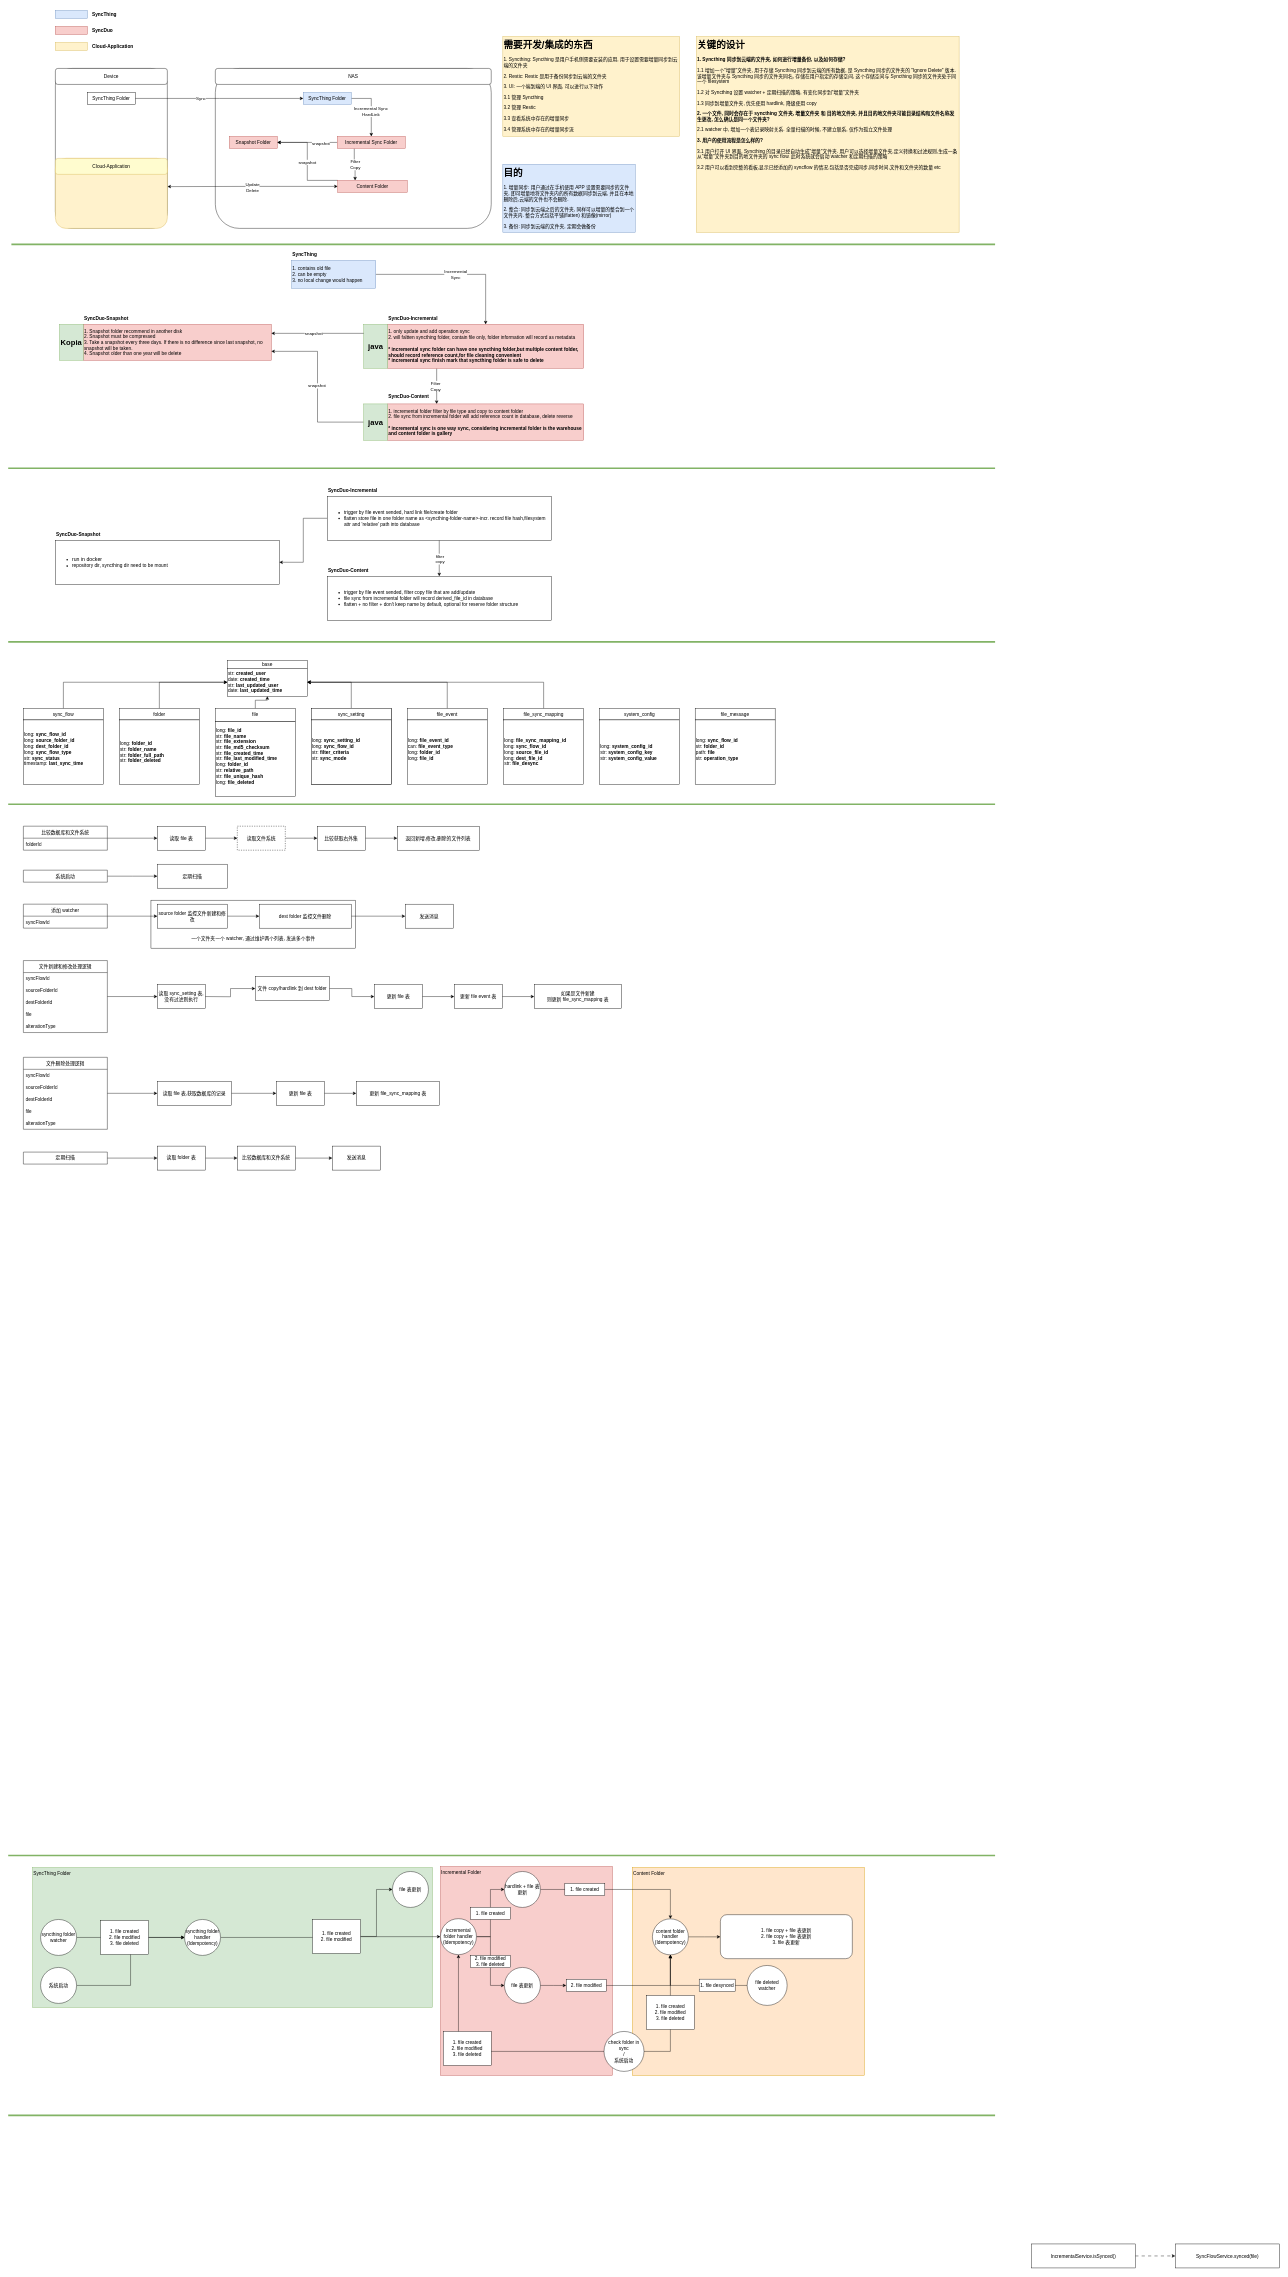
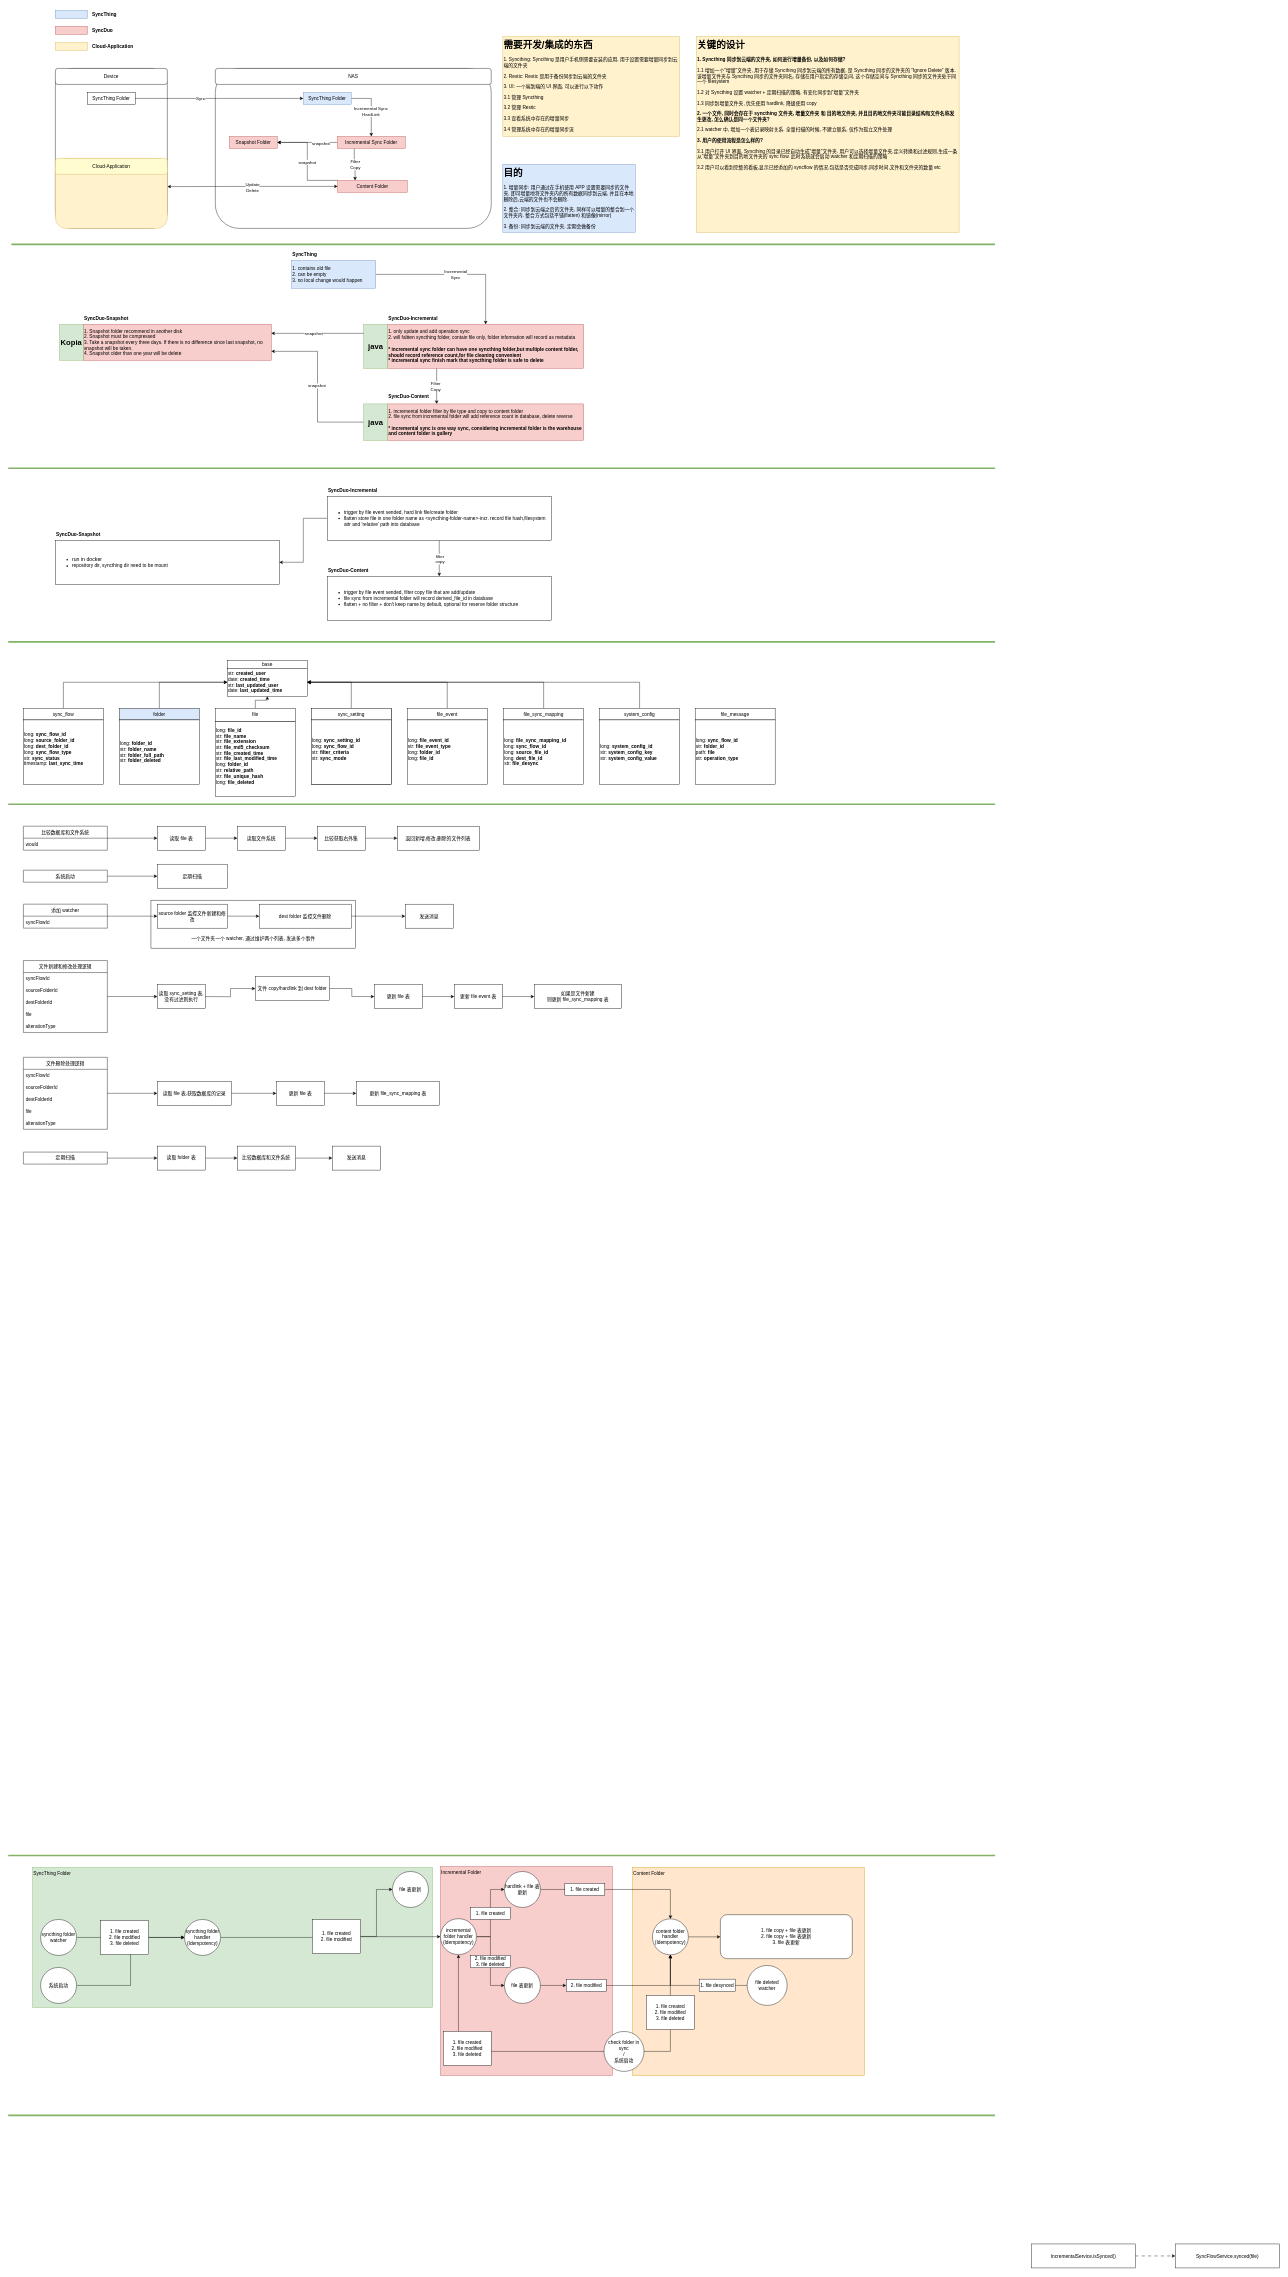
edge "system_config" -> "str: created_user date: created_time str: last_updated_user date: last_updated_time": added
node "folder": fillcolor #ffffff -> #dae8fc
node "long: file_event_id can: file_event_type long: folder_id long: file_id": label "long: file_event_id can: file_event_type long: folder_id long: file_id" -> "long: file_event_id str: file_event_type long: folder_id long: file_id"
node "读取文件系统": style dashed -> solid
node "folderId": label "folderId" -> "would"
